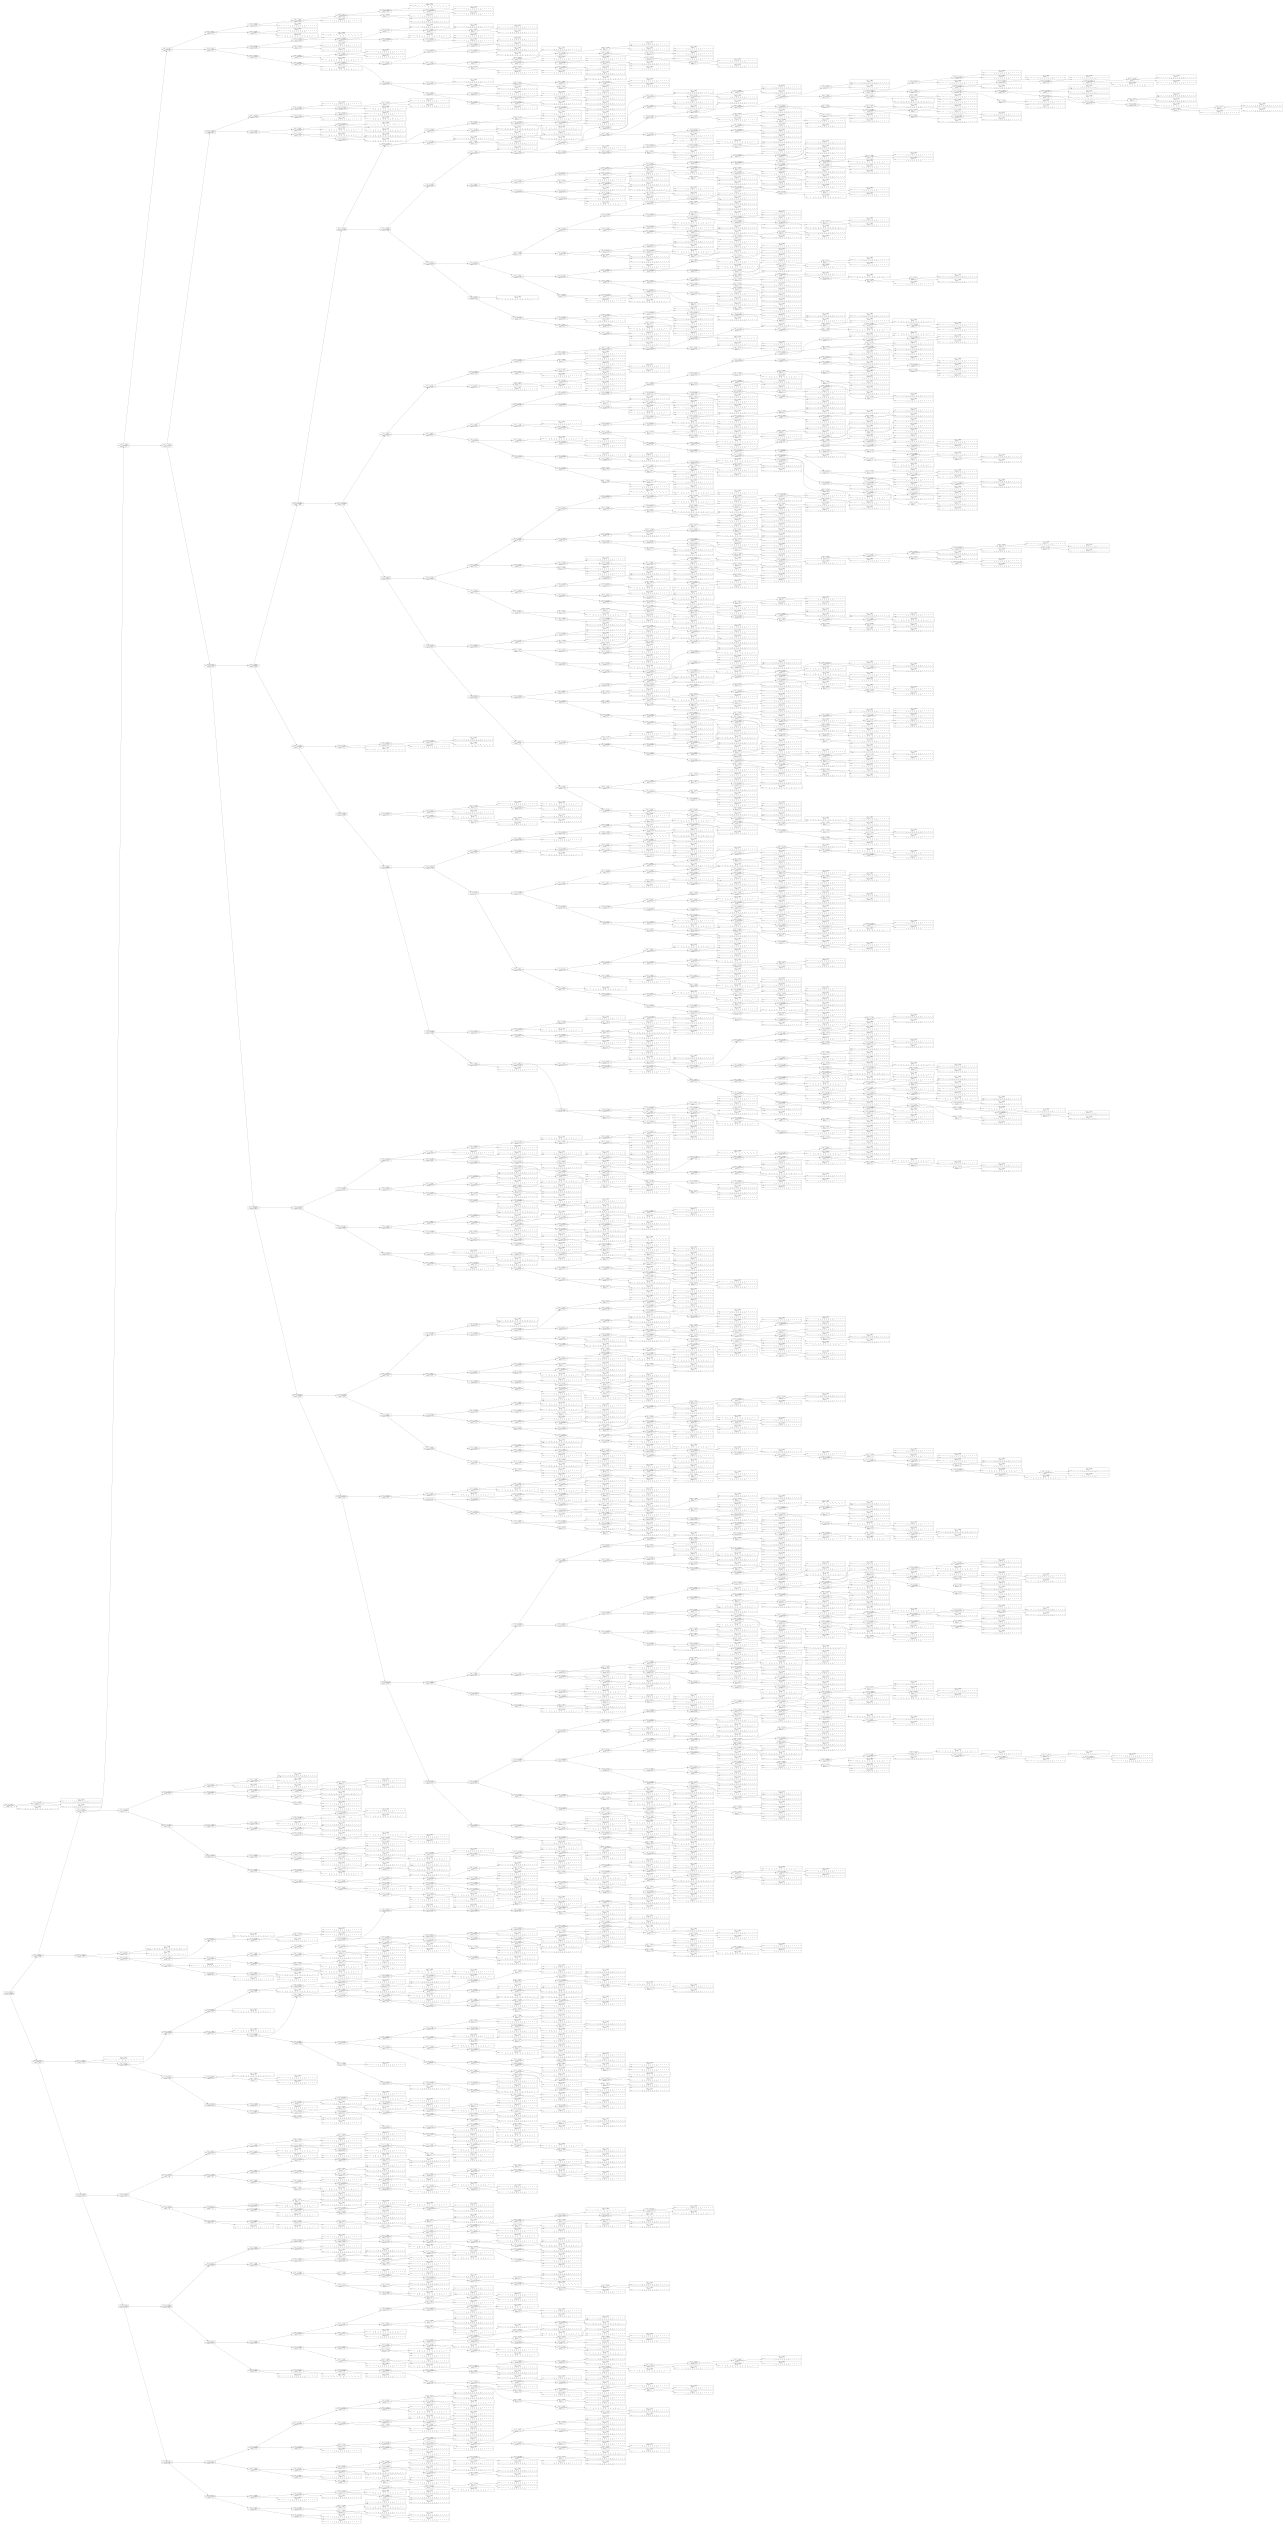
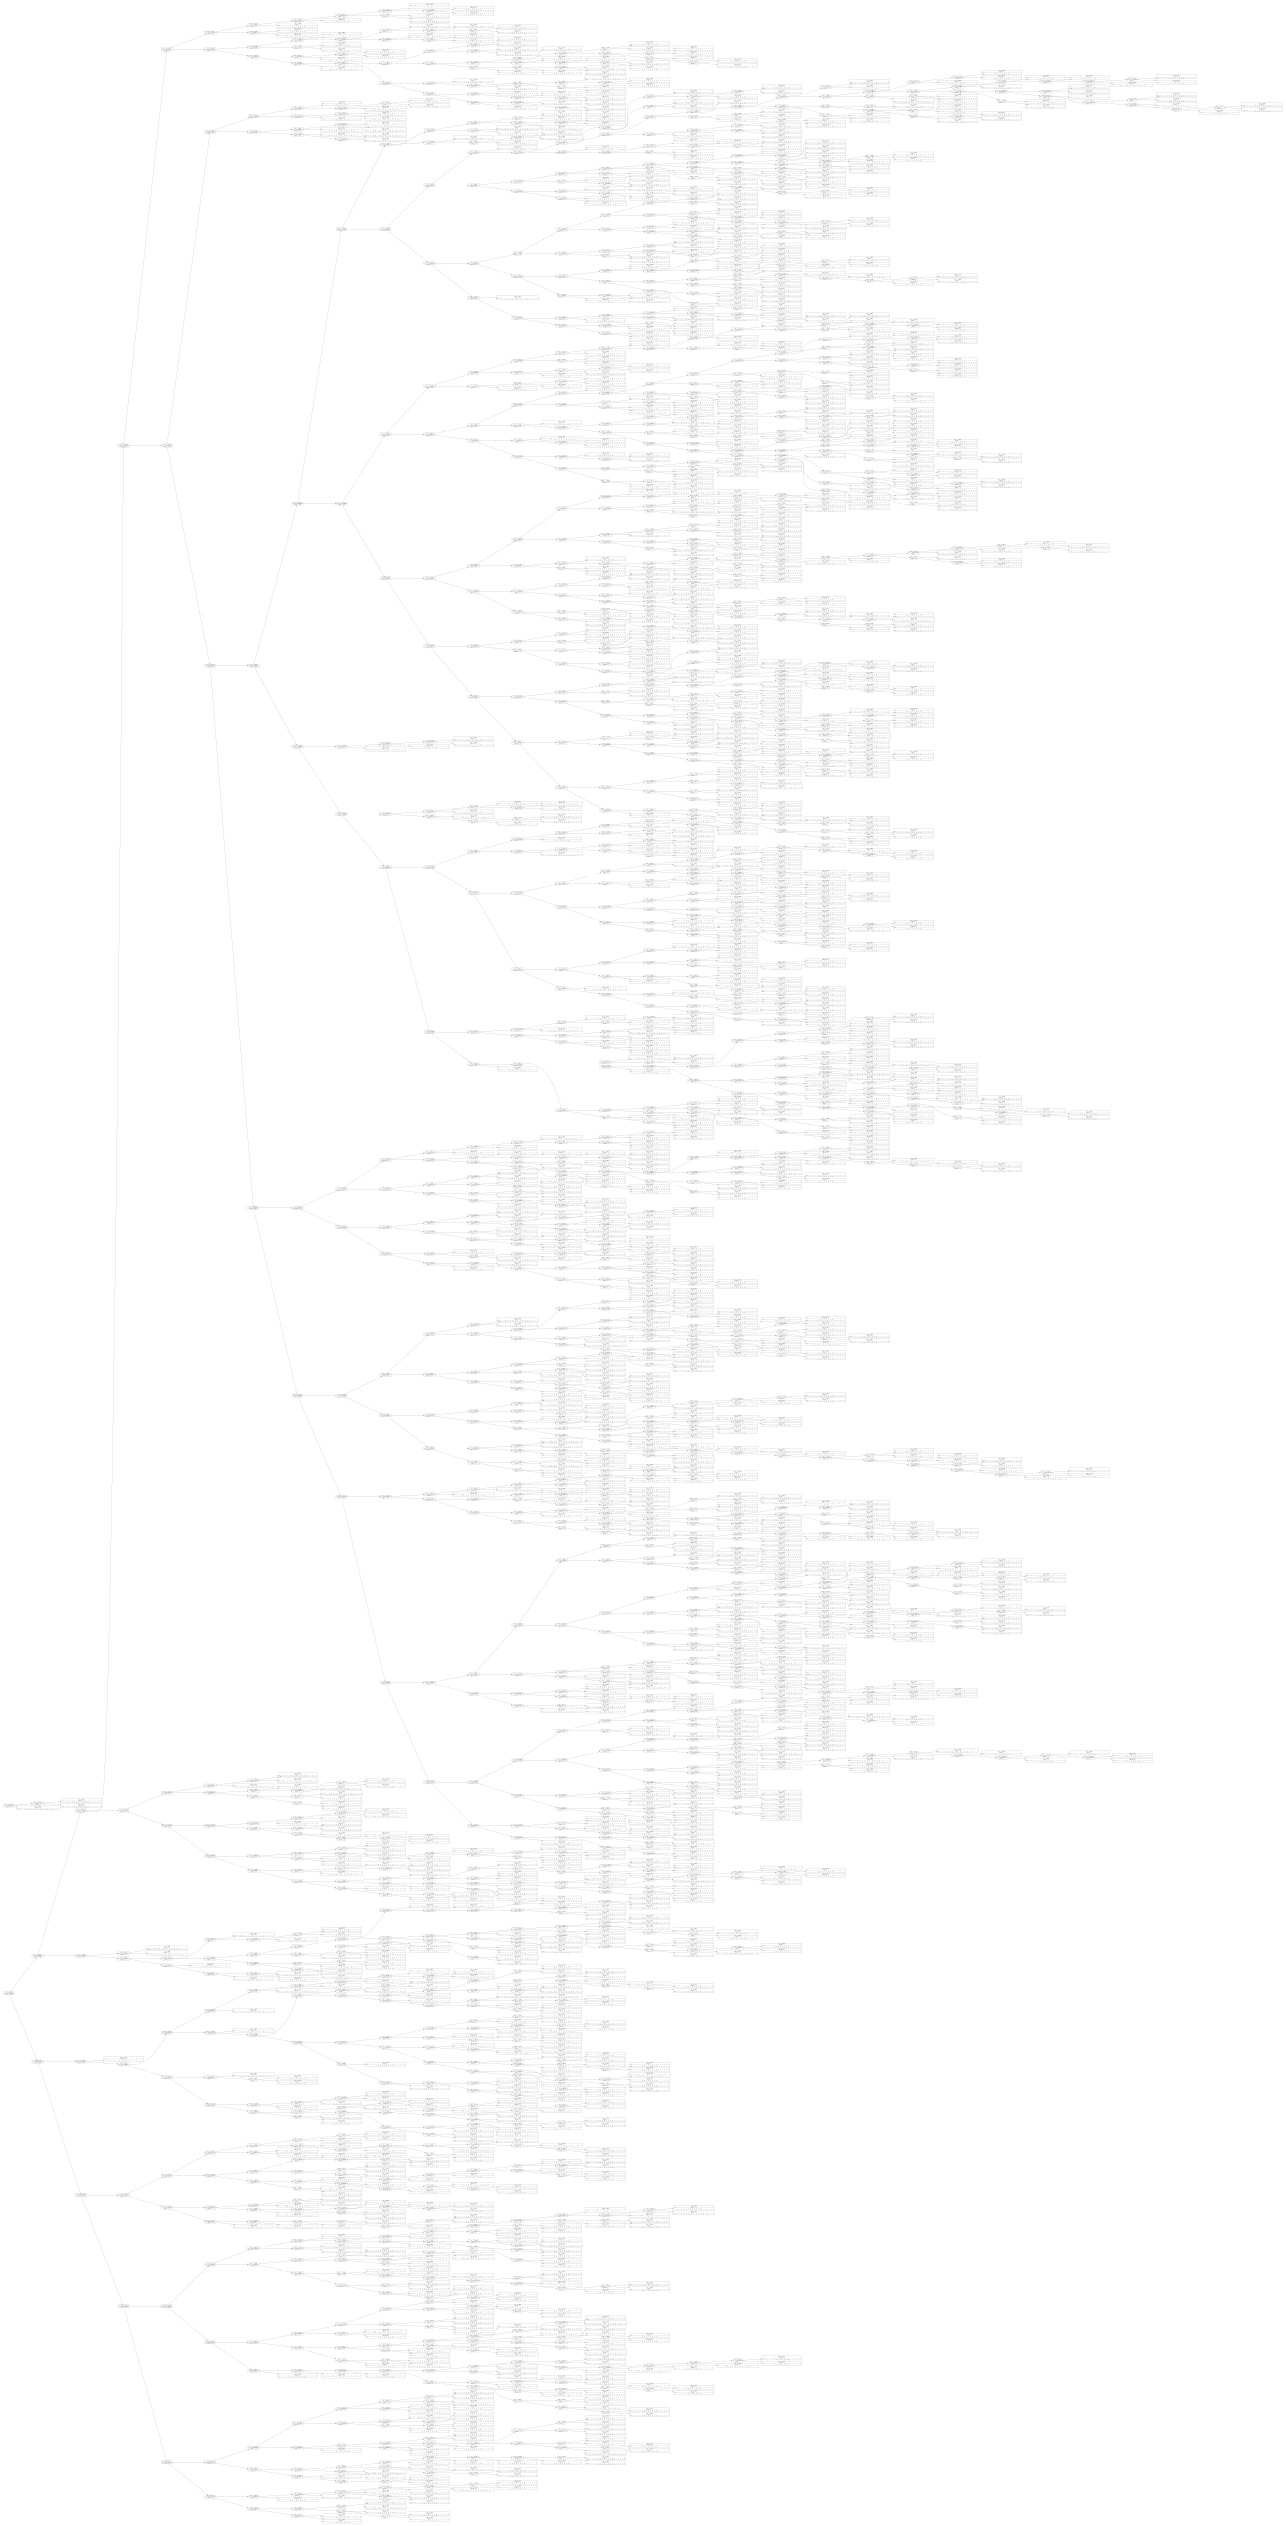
node "X[2] <= -1.7979 gini = 0.0702819919956 samples = 973": removed
